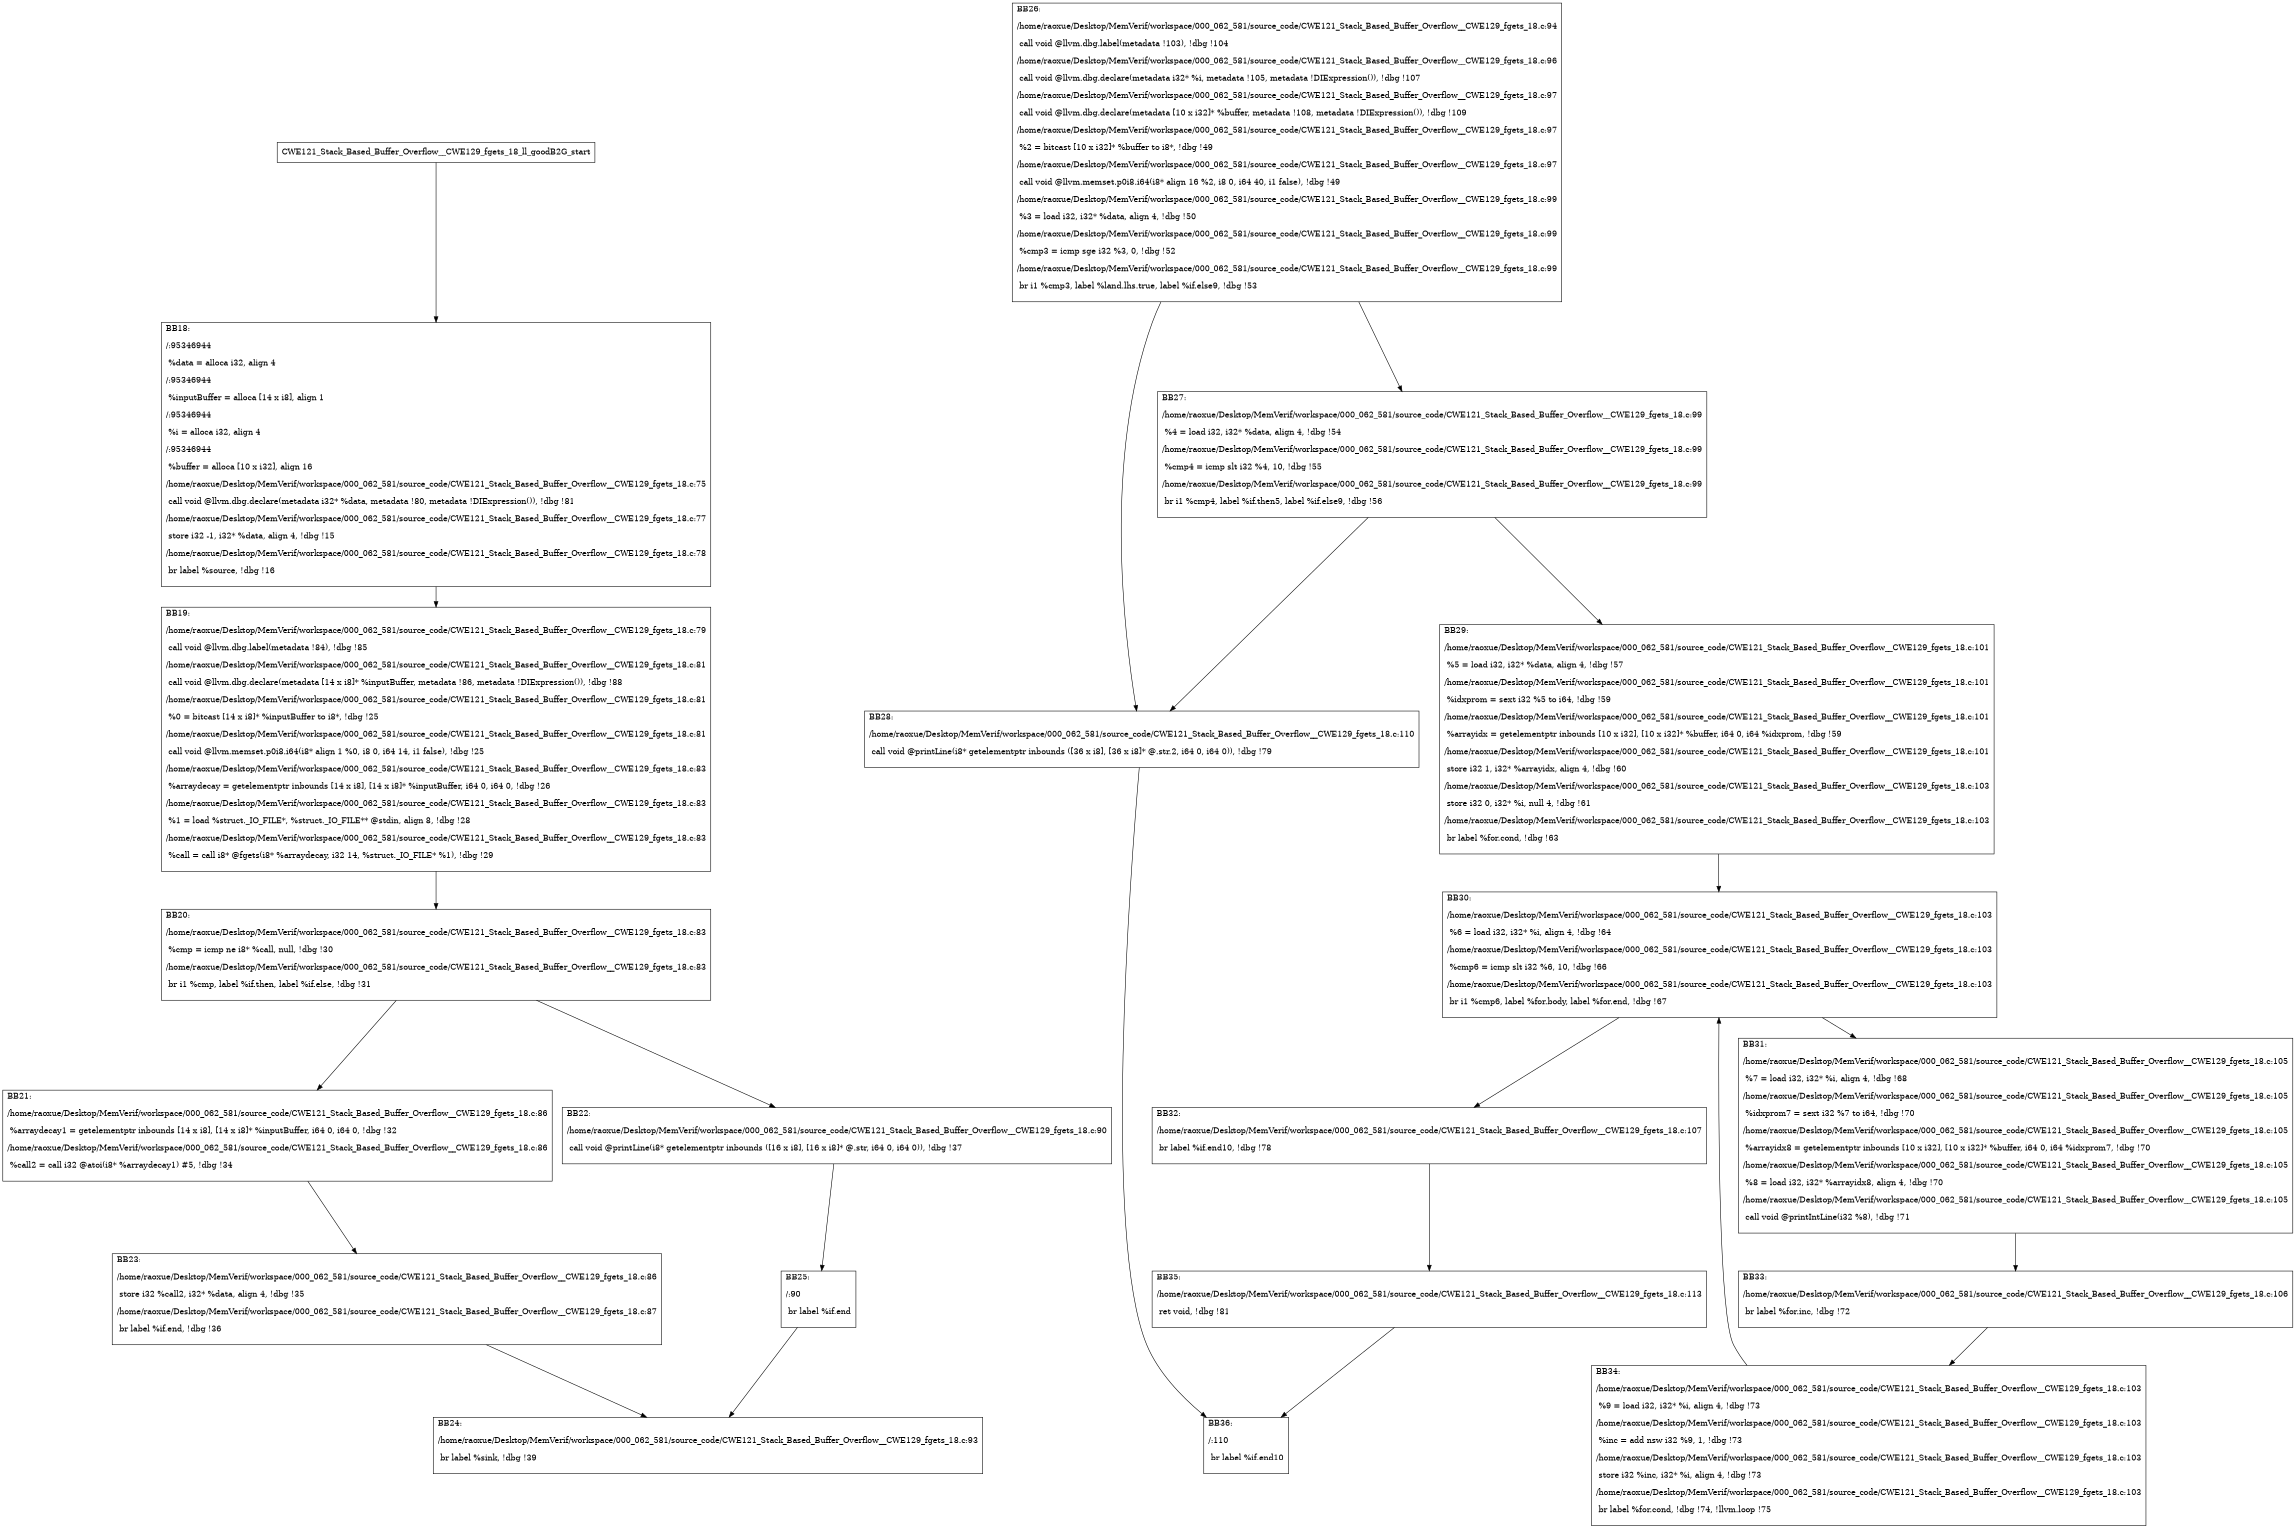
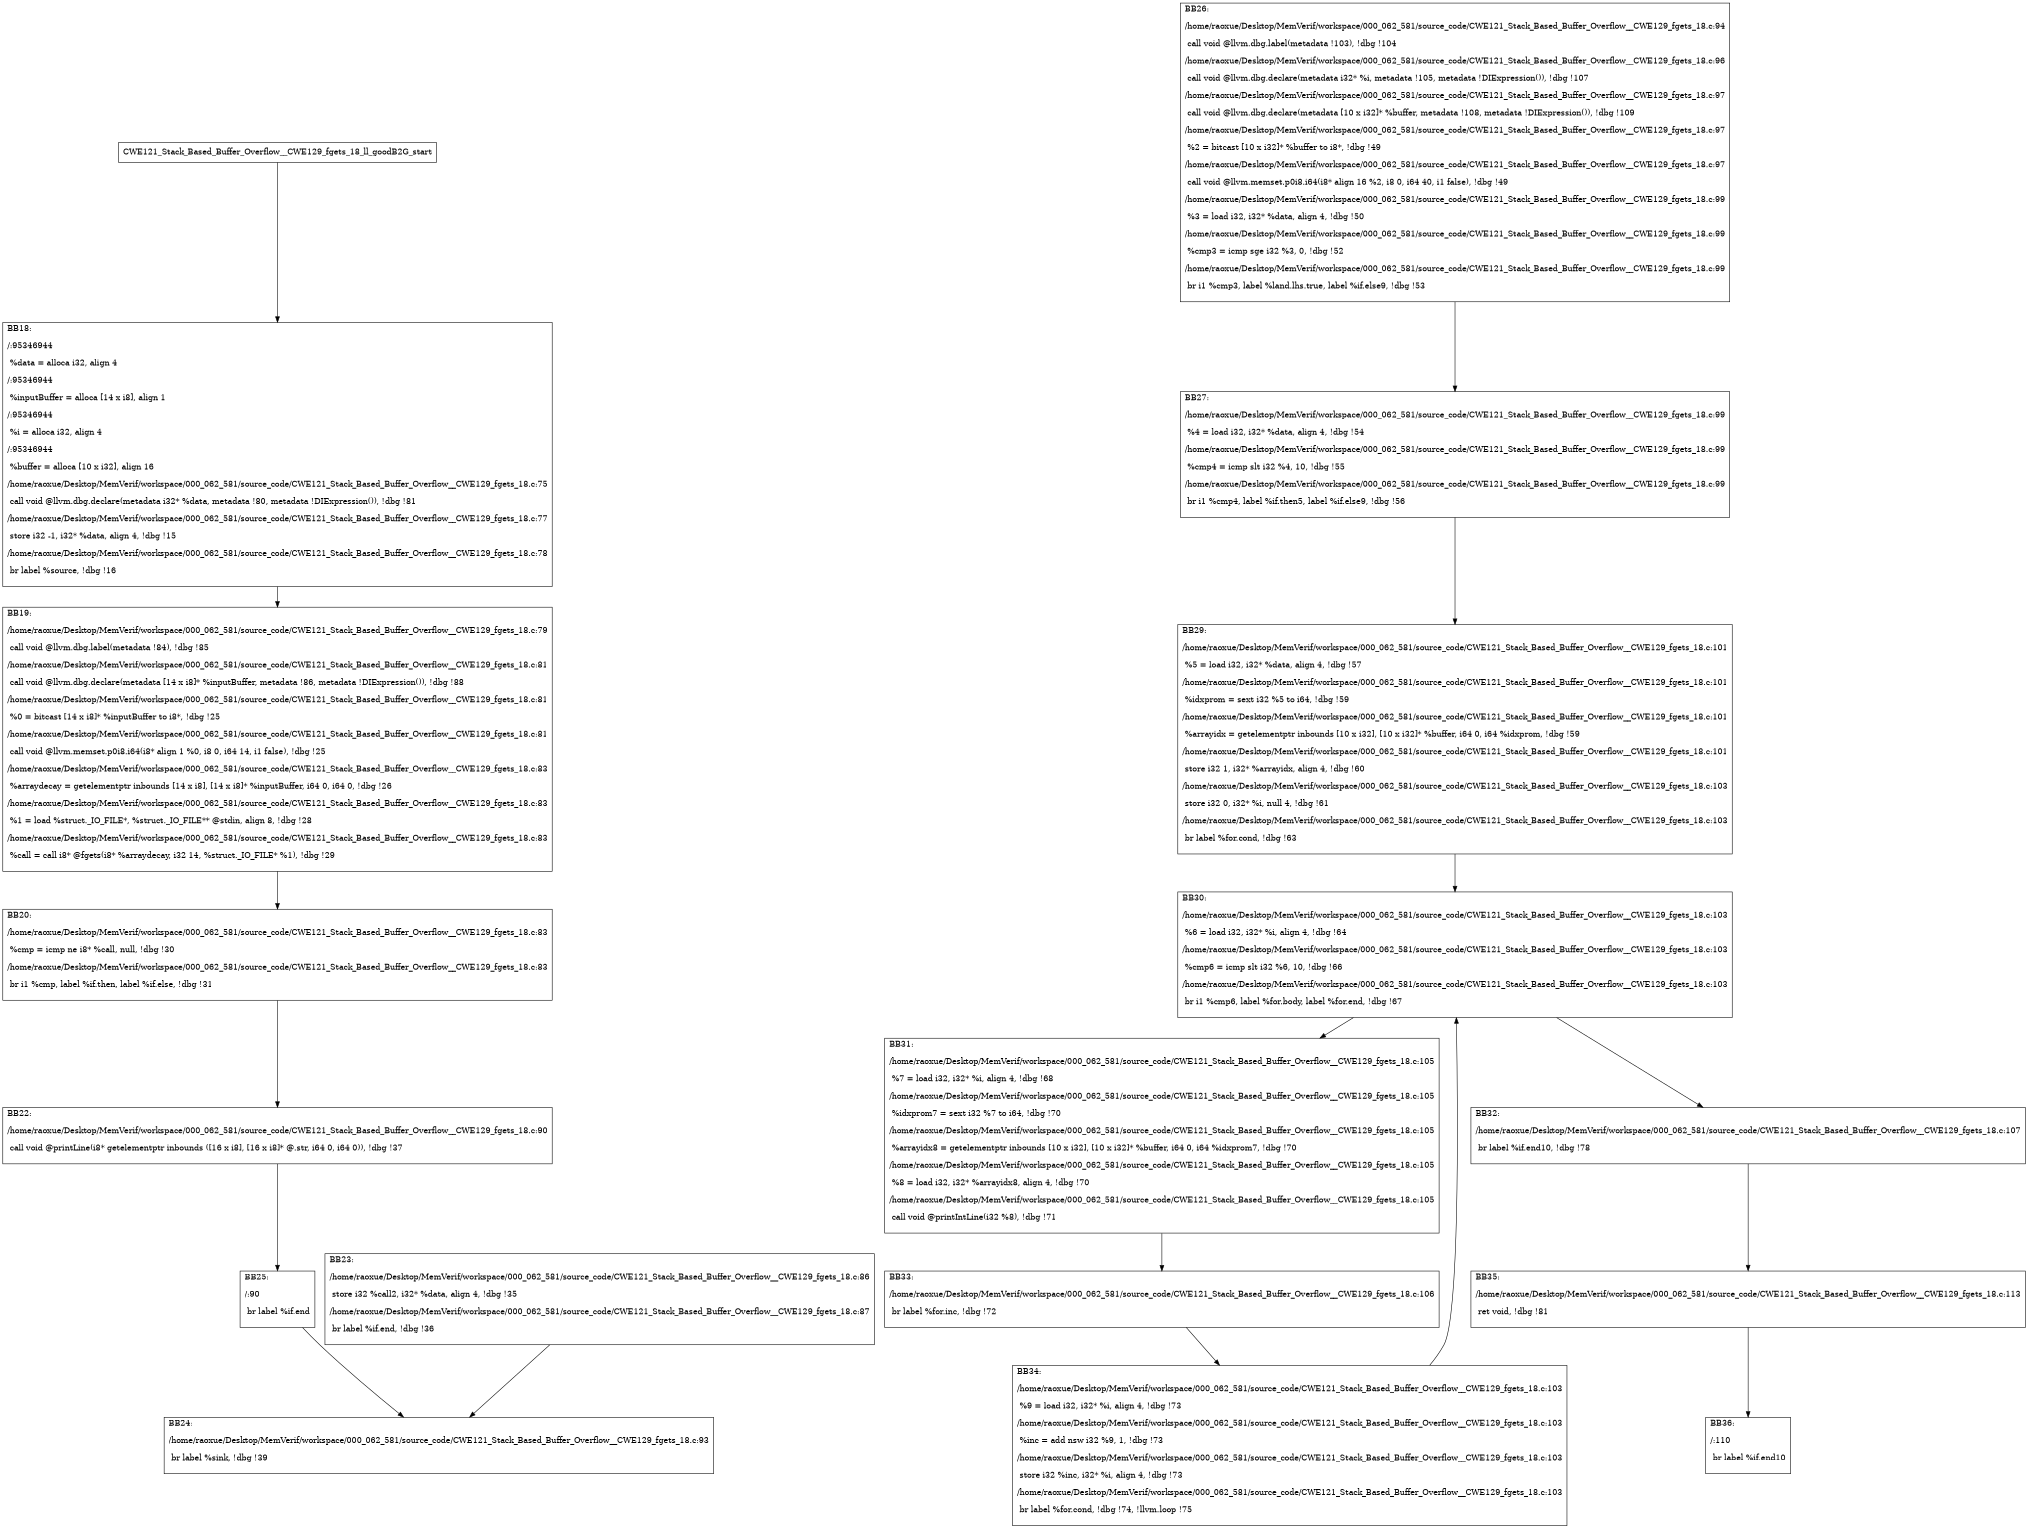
node "BB28:": removed
node "BB21:": removed
